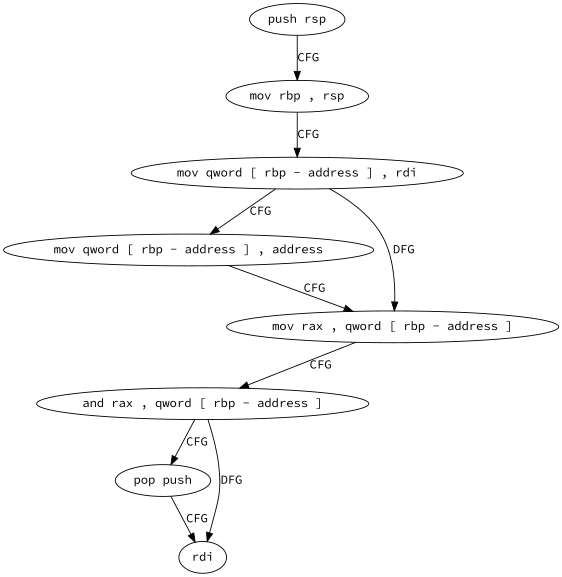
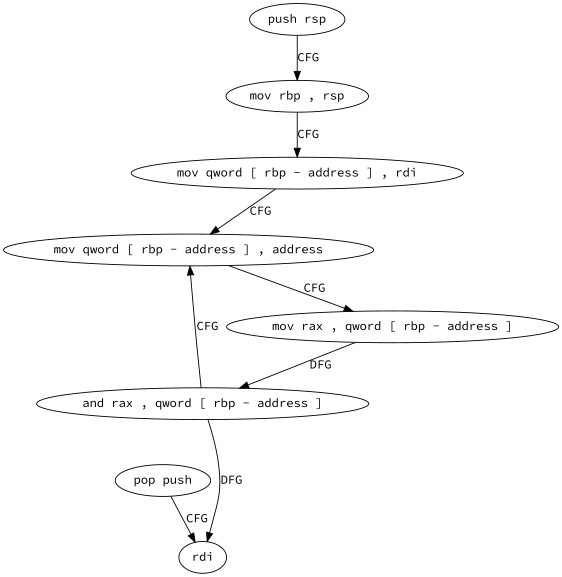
edge "mov qword [ rbp - address ] , rdi" -> "mov rax , qword [ rbp - address ]": removed, label "DFG"
edge "mov rax , qword [ rbp - address ]" -> "and rax , qword [ rbp - address ]": label "CFG" -> "DFG"
edge "and rax , qword [ rbp - address ]" -> "pop push": now "and rax , qword [ rbp - address ]" -> "mov qword [ rbp - address ] , address"
